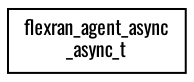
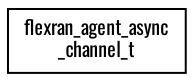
node "flexran_agent_async _async_t": label "flexran_agent_async _async_t" -> "flexran_agent_async _channel_t"
